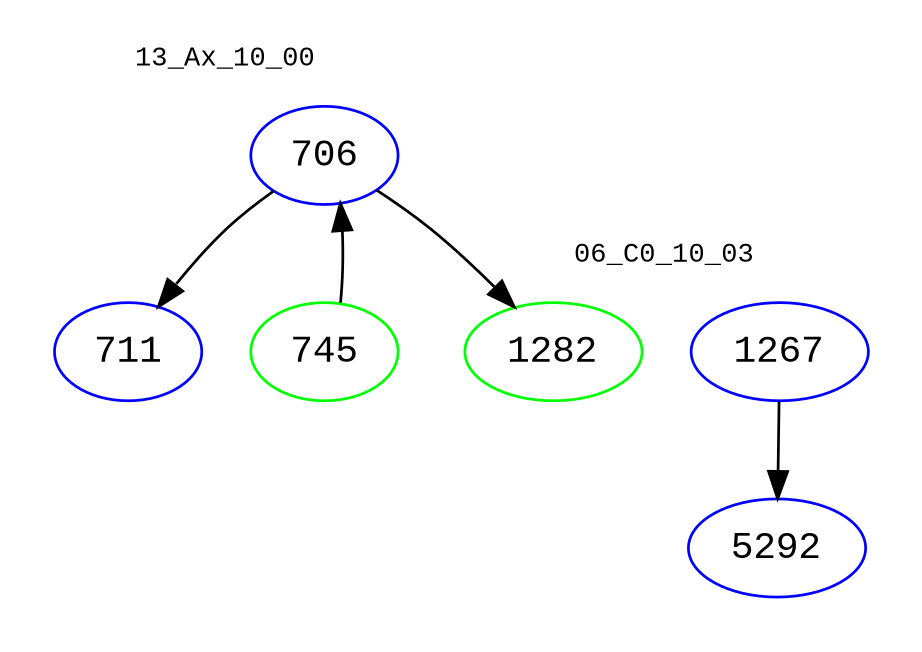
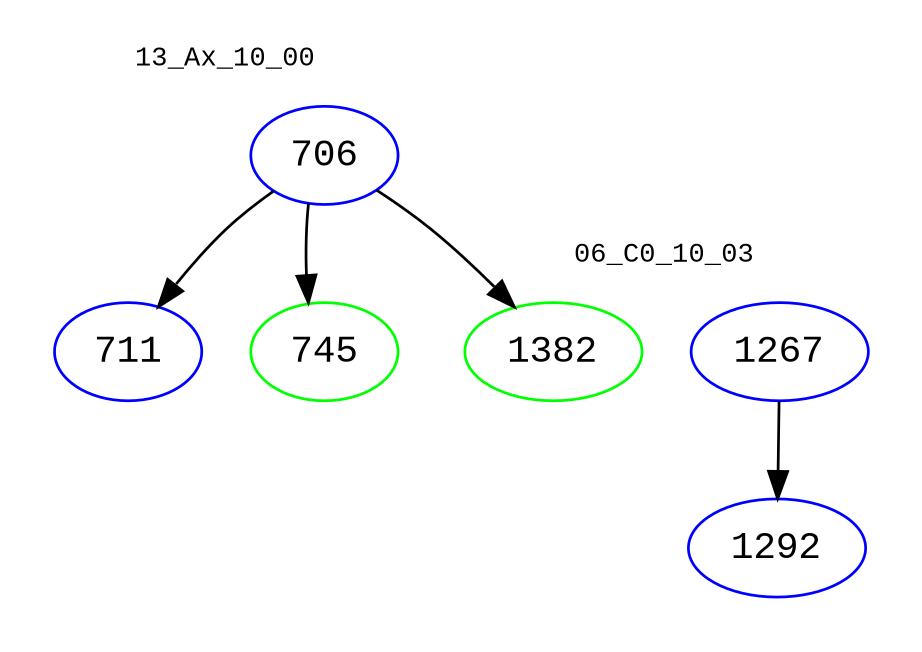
edge "745" -> "706": reversed
node "1282": label "1282" -> "1382"
node "5292": label "5292" -> "1292"
